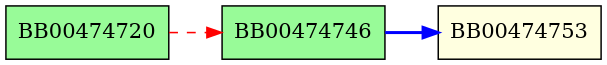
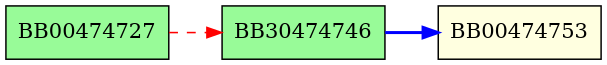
node "BB00474720": label "BB00474720" -> "BB00474727"
node "BB00474746": label "BB00474746" -> "BB30474746"
